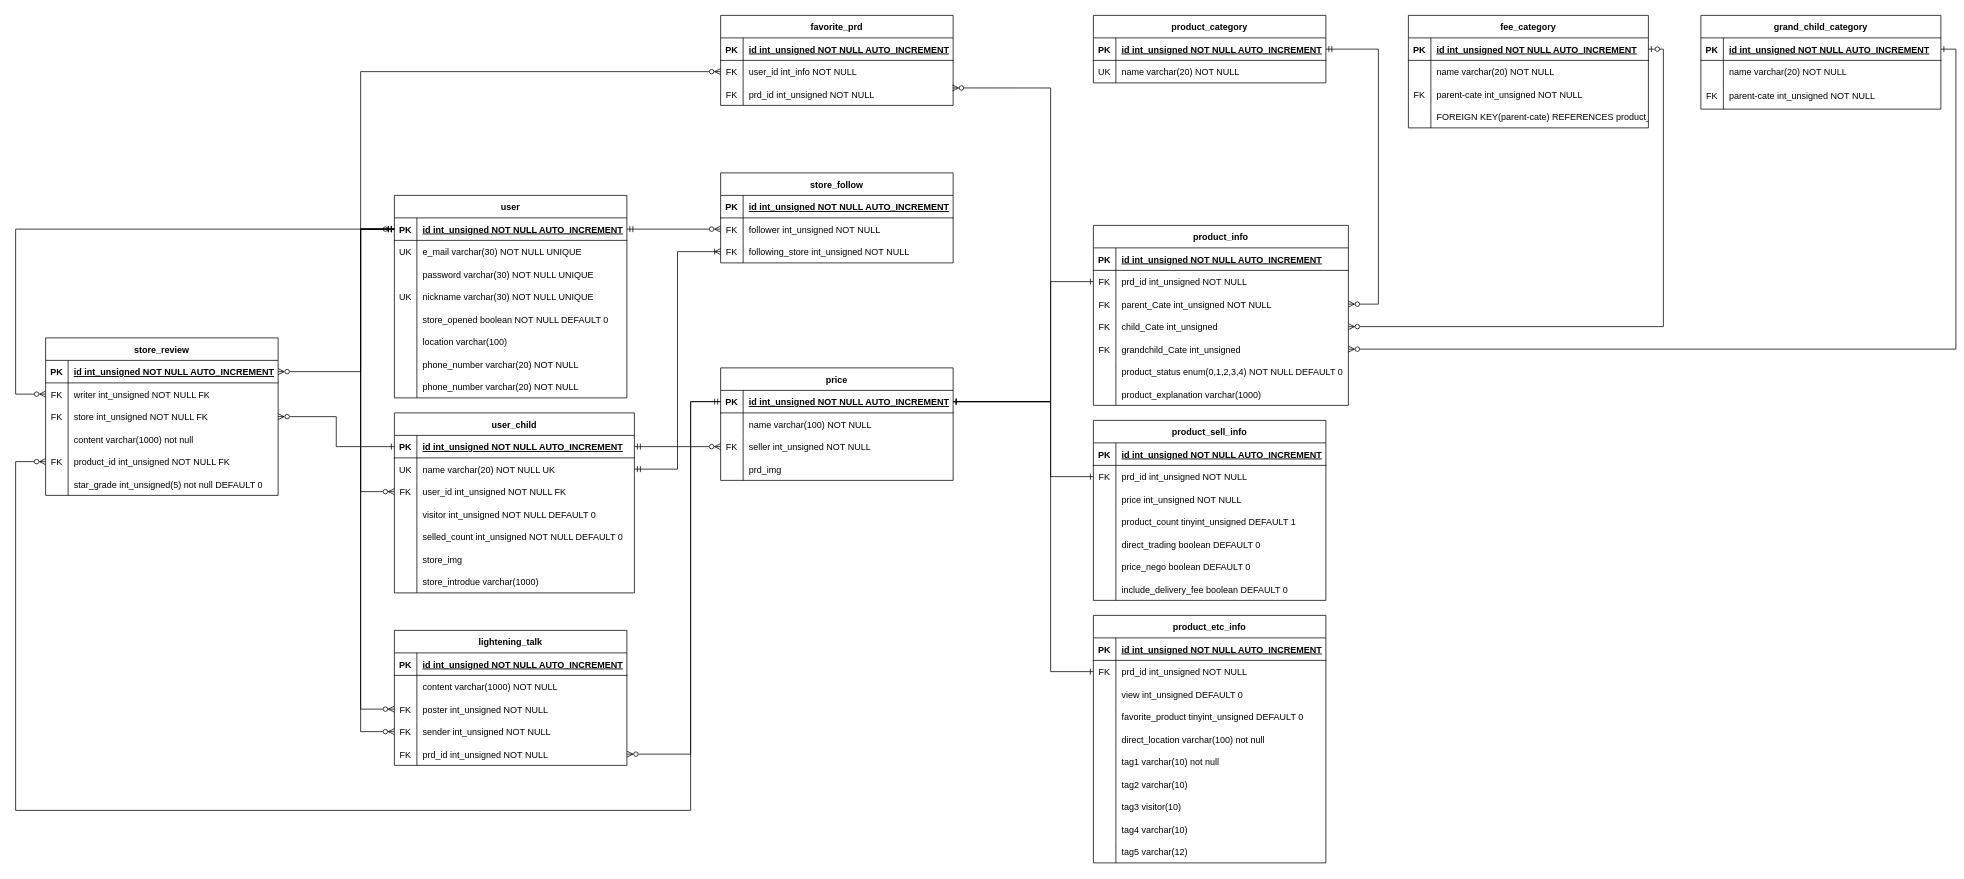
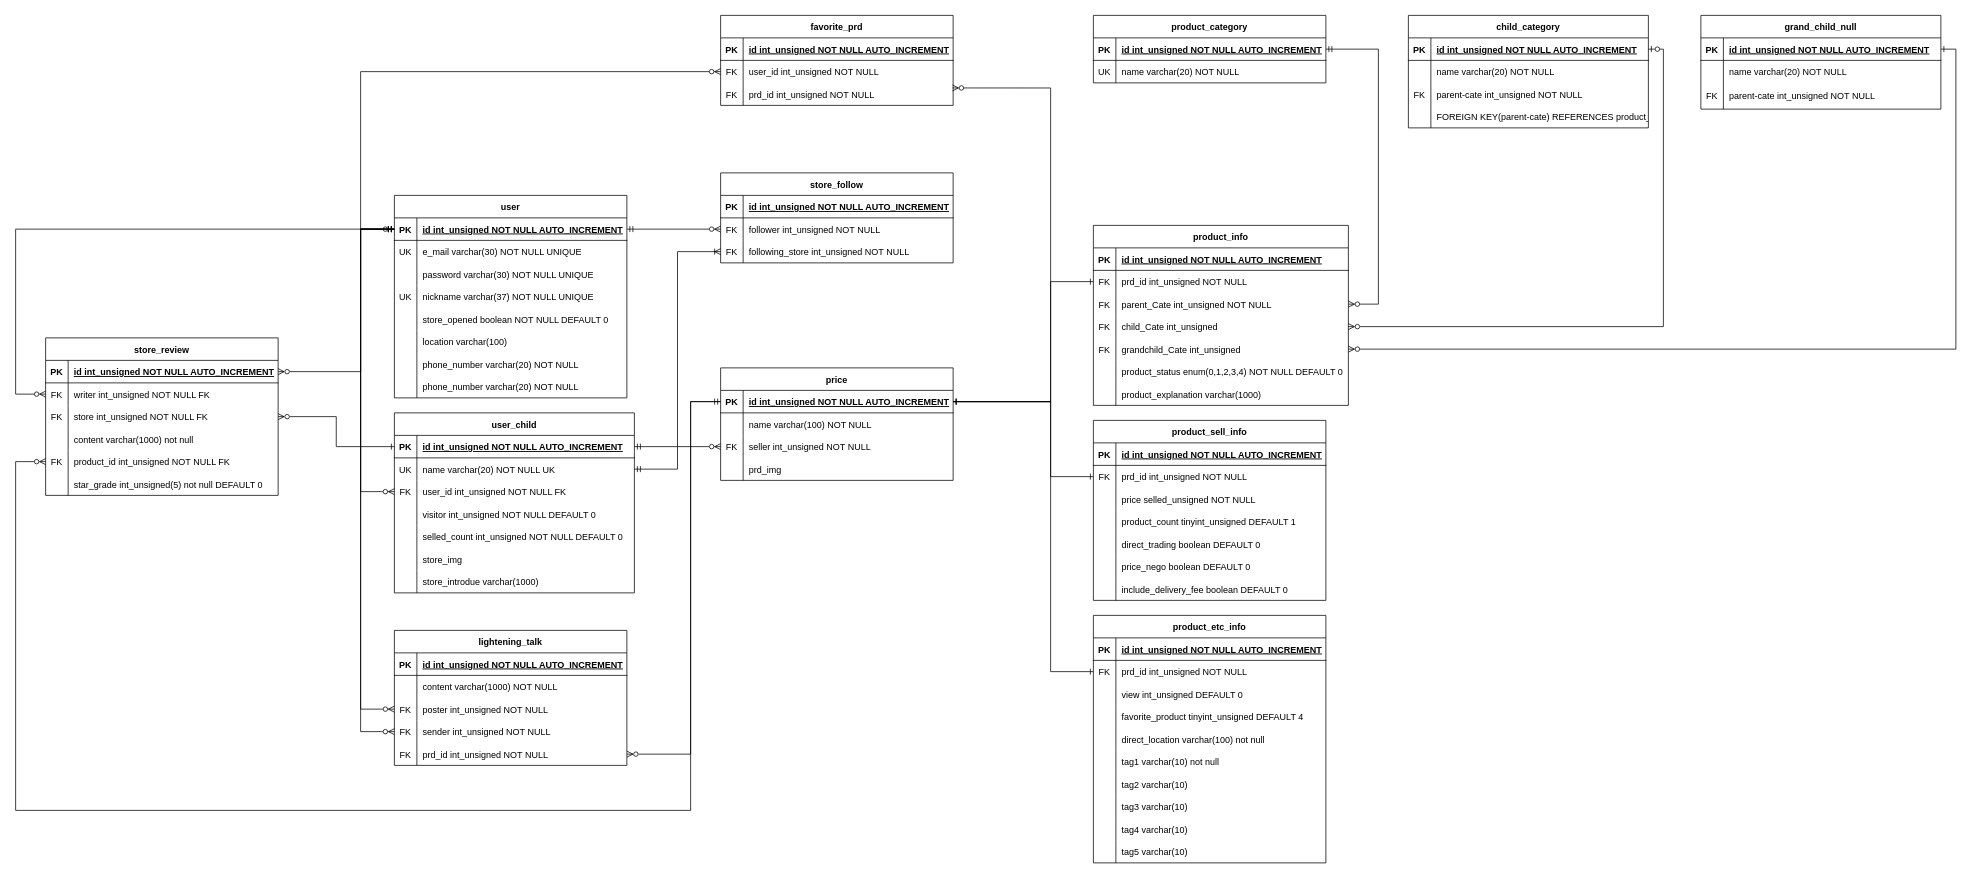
node "fee_category": label "fee_category" -> "child_category"
node "grand_child_category": label "grand_child_category" -> "grand_child_null"
node "user_id int_info NOT NULL": label "user_id int_info NOT NULL" -> "user_id int_unsigned NOT NULL"
node "nickname varchar(30) NOT NULL UNIQUE": label "nickname varchar(30) NOT NULL UNIQUE" -> "nickname varchar(37) NOT NULL UNIQUE"
node "price int_unsigned NOT NULL": label "price int_unsigned NOT NULL" -> "price selled_unsigned NOT NULL"
node "favorite_product tinyint_unsigned DEFAULT 0": label "favorite_product tinyint_unsigned DEFAULT 0" -> "favorite_product tinyint_unsigned DEFAULT 4"
node "tag3 visitor(10)": label "tag3 visitor(10)" -> "tag3 varchar(10)"
node "tag5 varchar(12)": label "tag5 varchar(12)" -> "tag5 varchar(10)"
